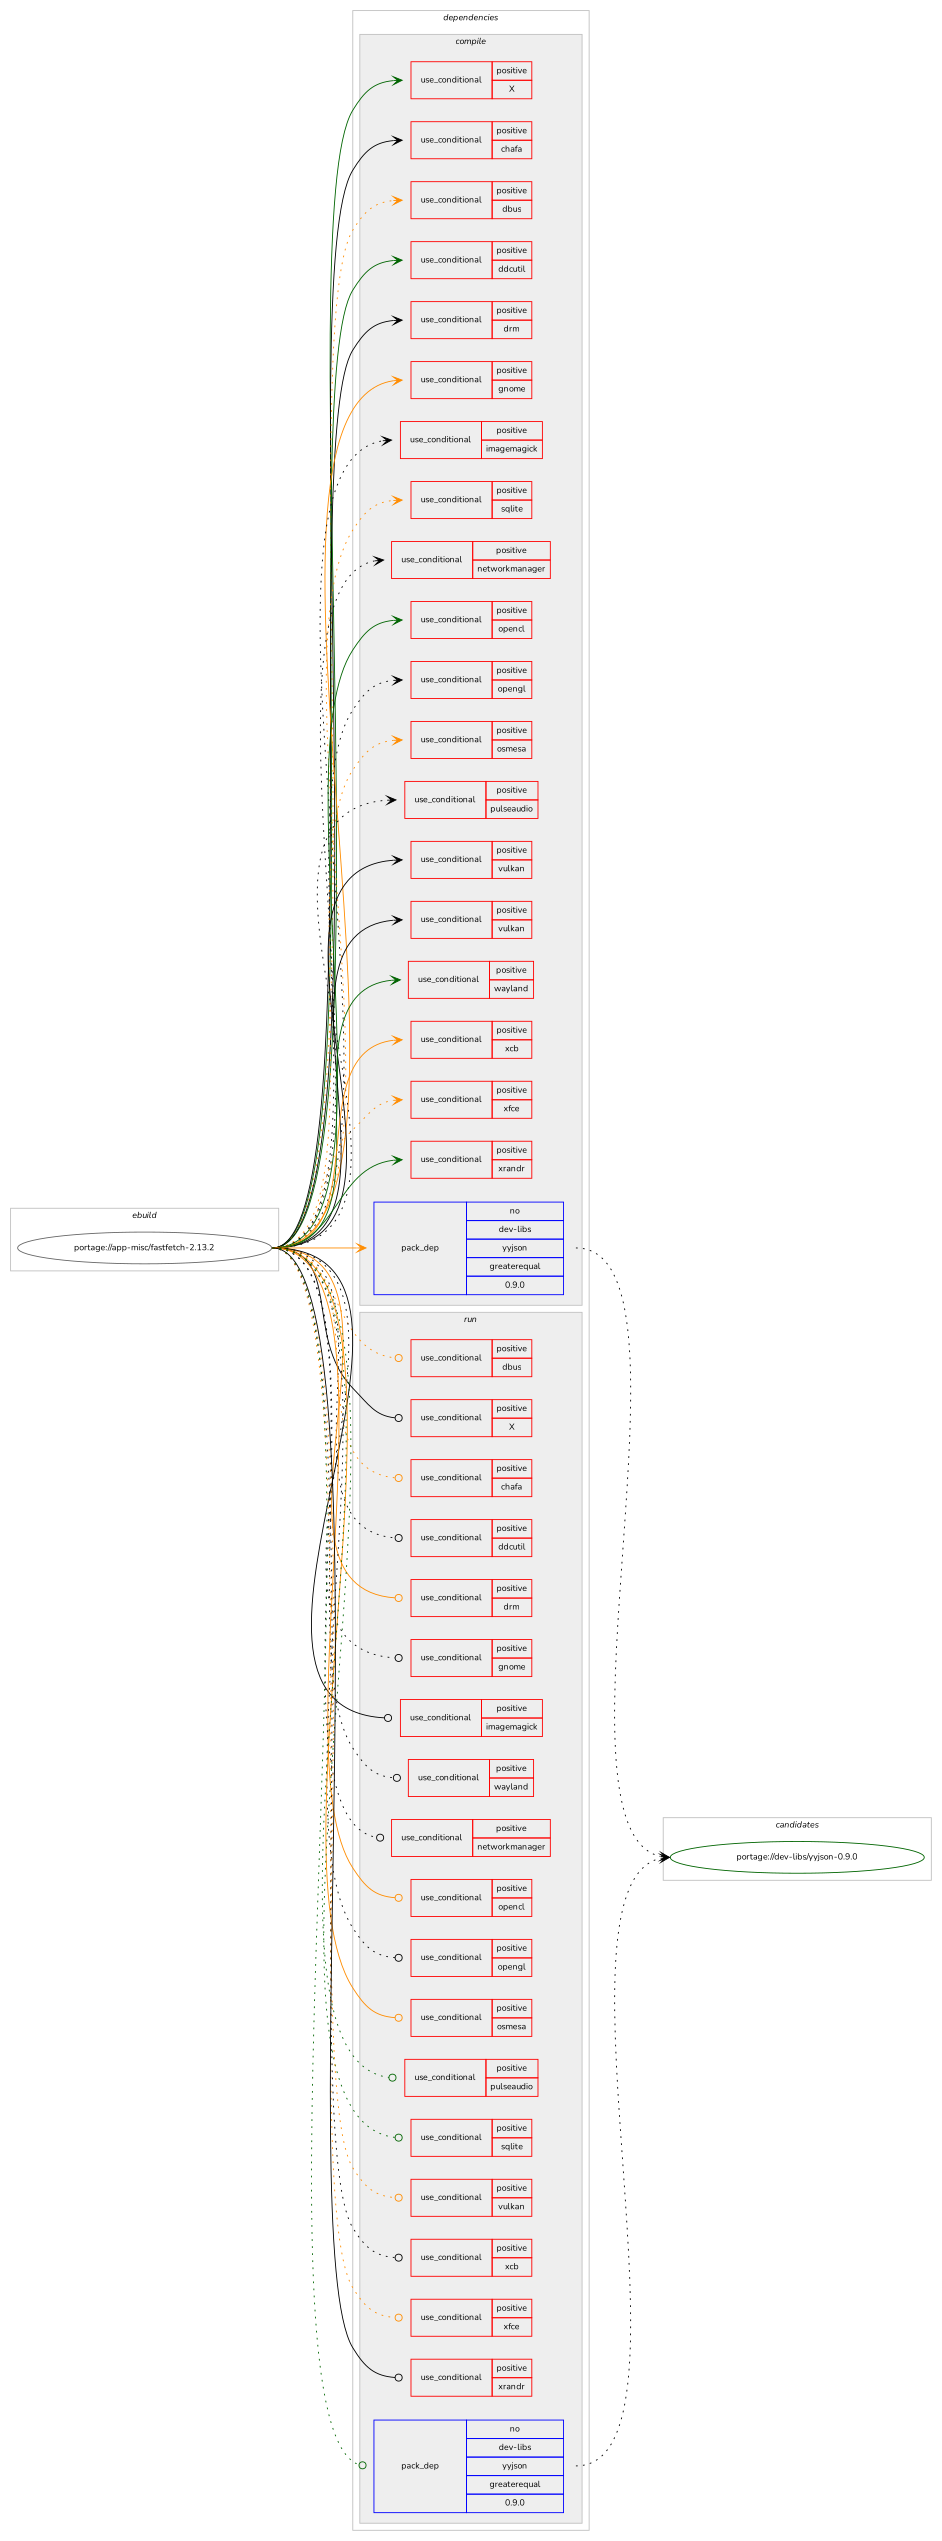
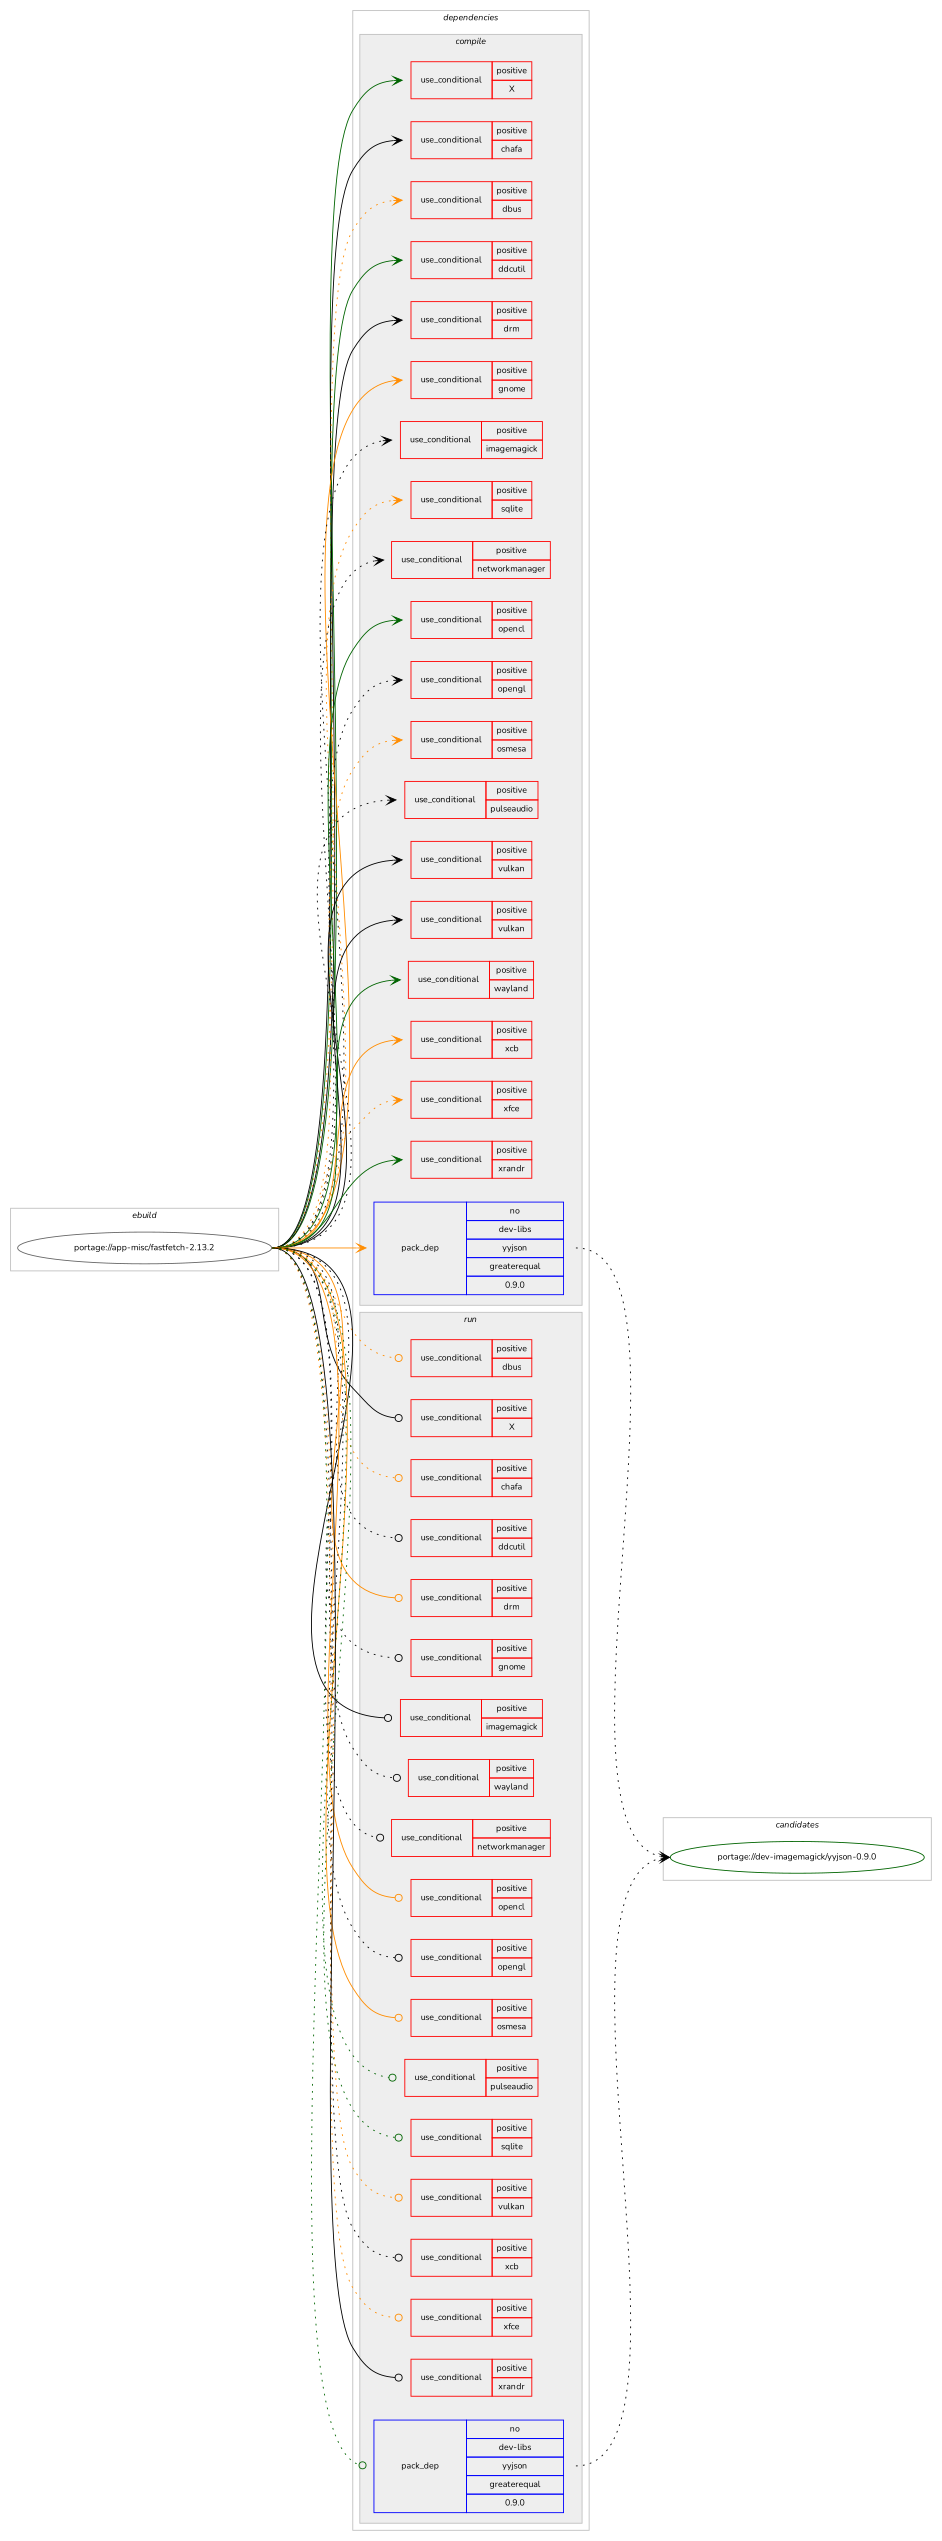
node "portage://dev-libs/yyjson-0.9.0": label "portage://dev-libs/yyjson-0.9.0" -> "portage://dev-imagemagick/yyjson-0.9.0"
